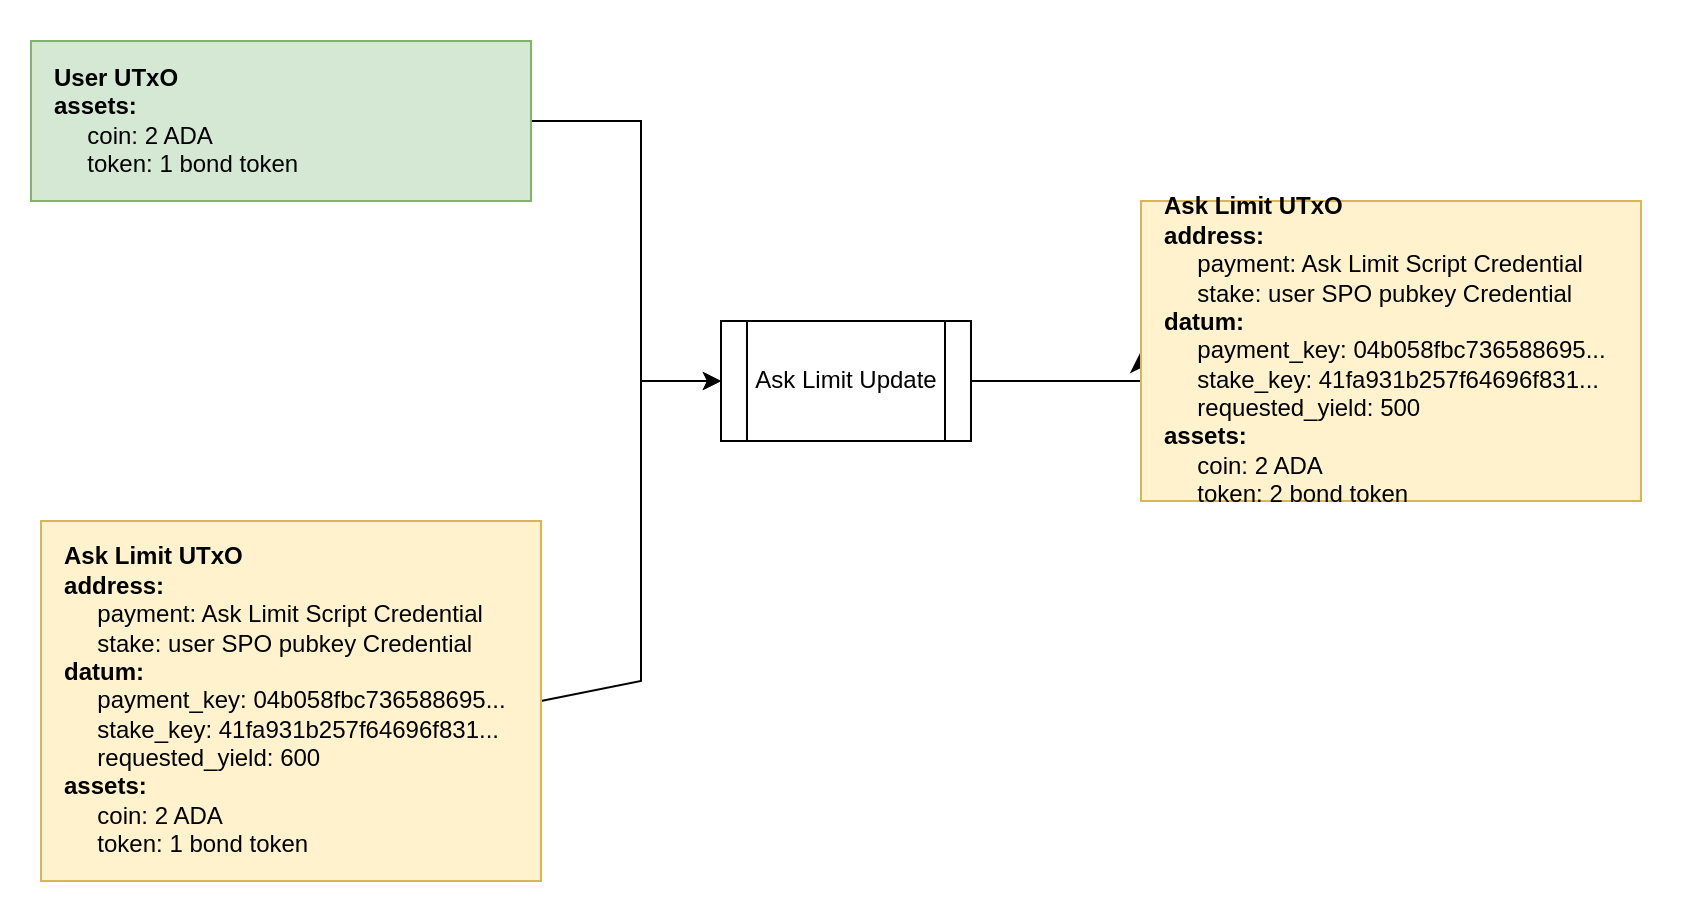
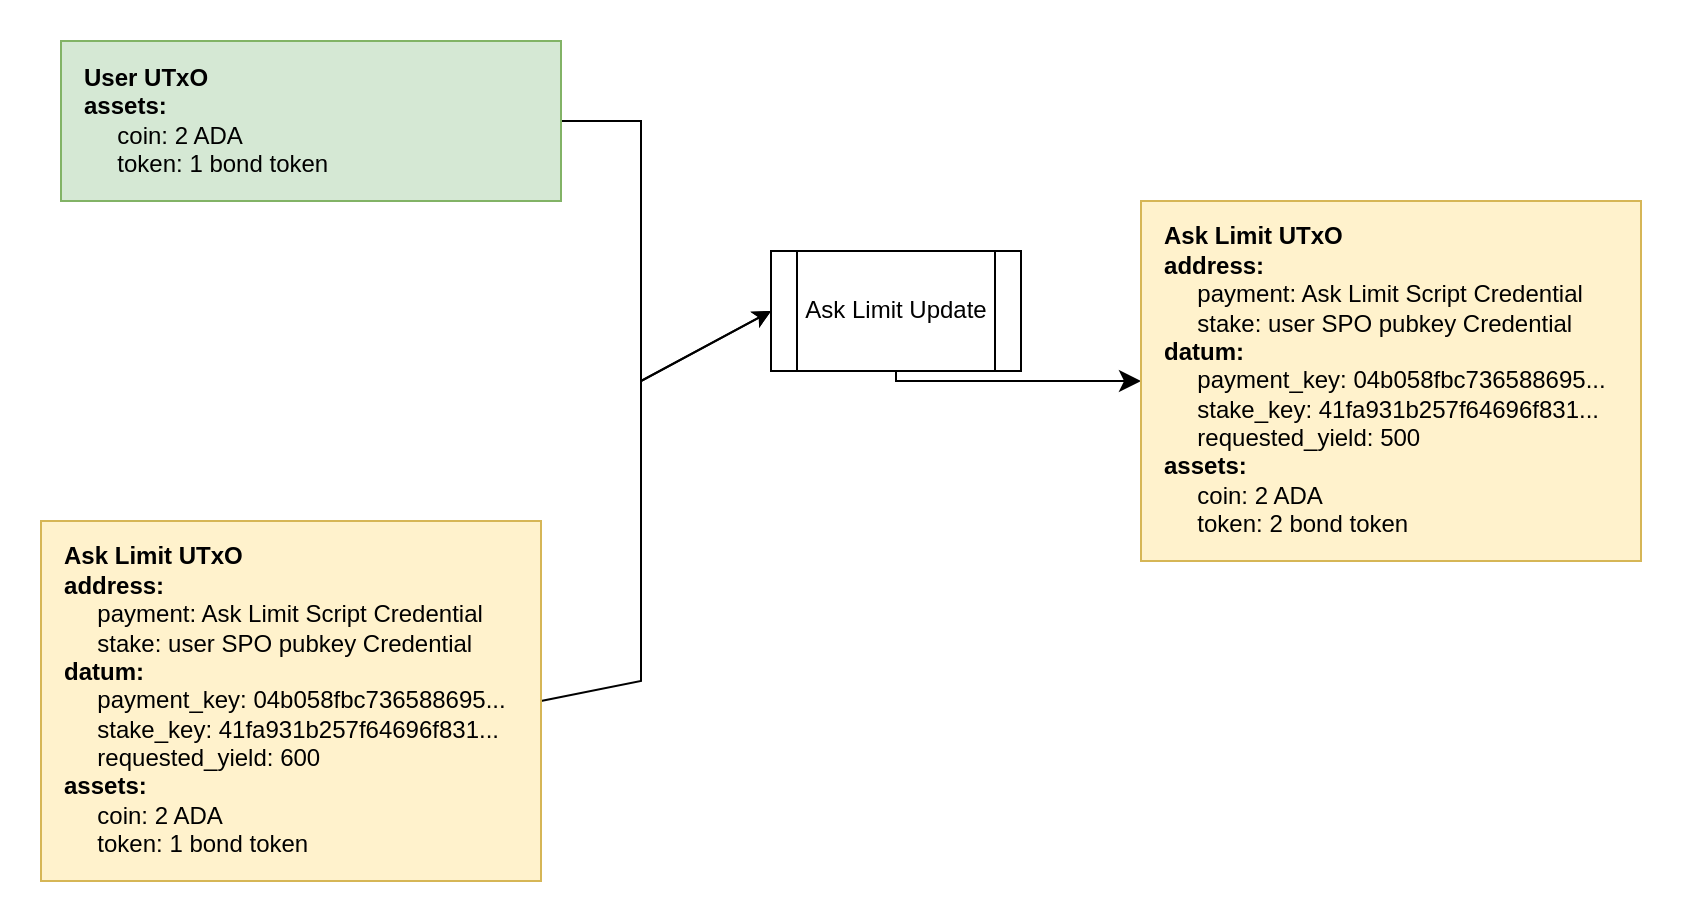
node "User UTxO assets: coin: 2 ADA token: 1 bond token": moved (281, 121) -> (311, 121)
node "Ask Limit UTxO address: payment: Ask Limit Script Credential stake: user SPO pubkey Credential datum: payment_key: 04b058fbc736588695... stake_key: 41fa931b257f64696f831... requested_yield: 500 assets: coin: 2 ADA token: 2 bond token": size 500x300 -> 500x360
node "Ask Limit Update": moved (846, 381) -> (896, 311)
